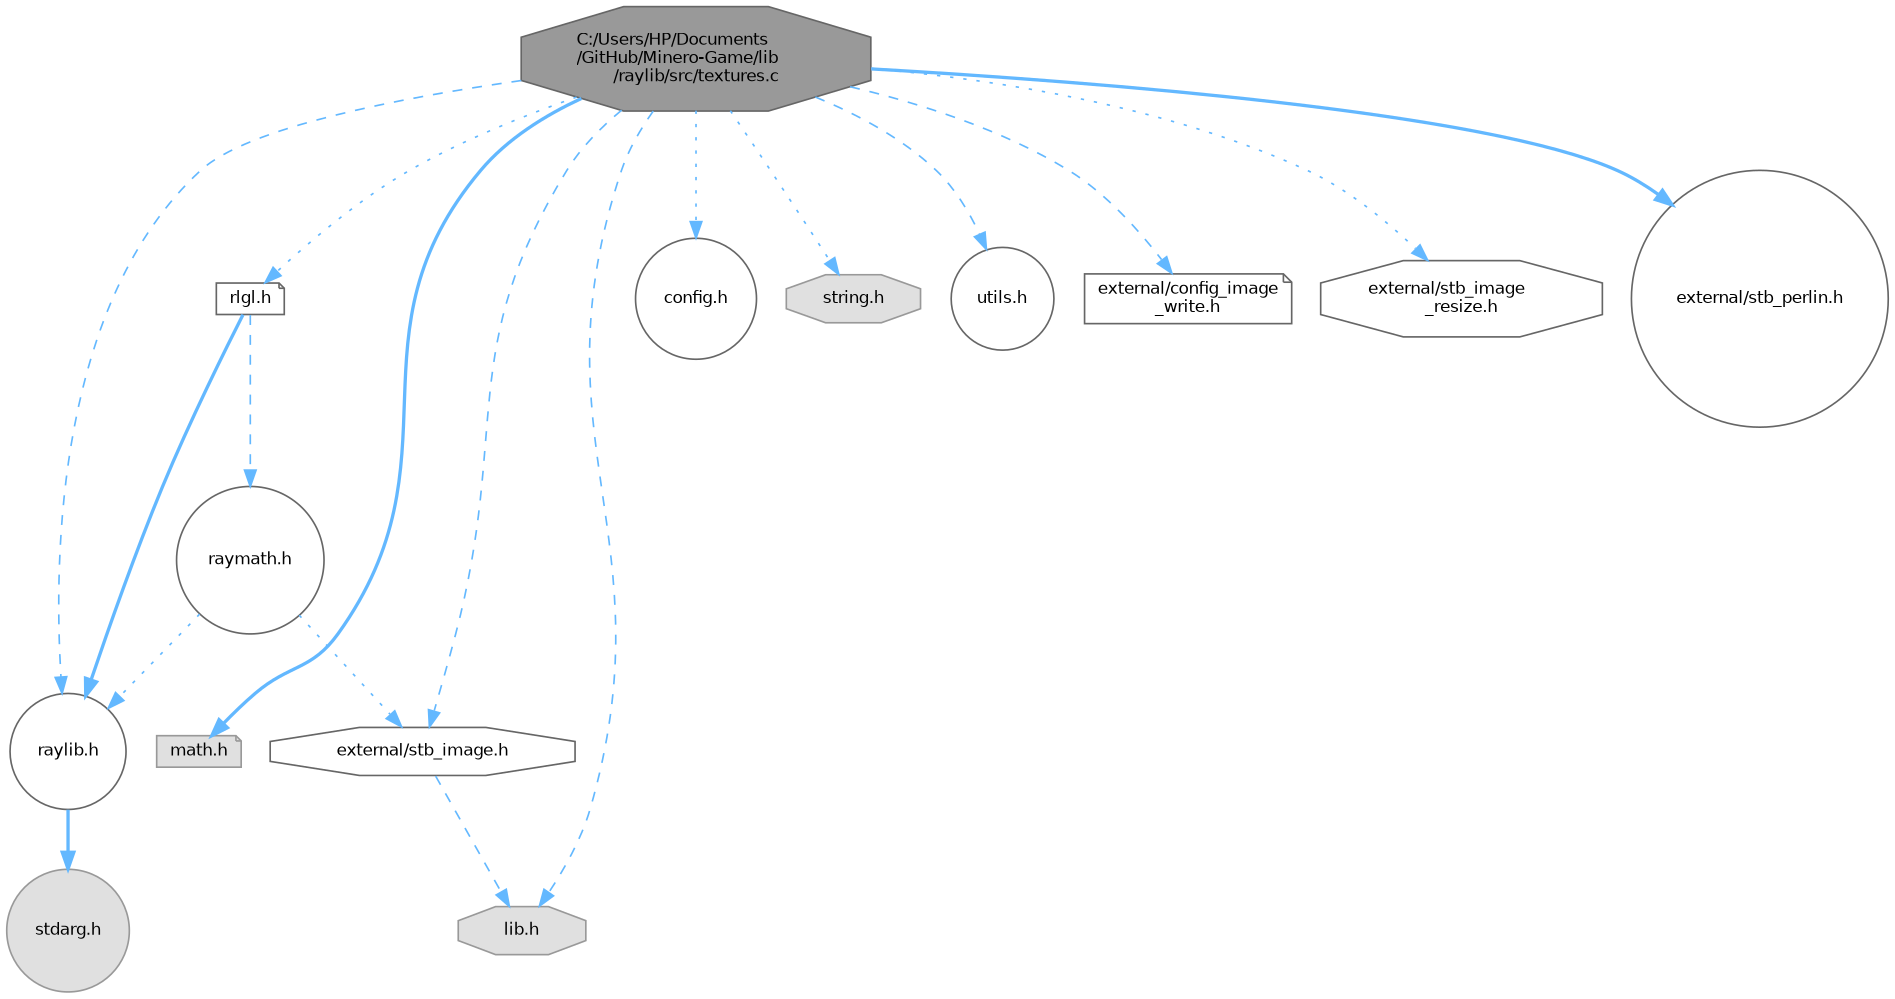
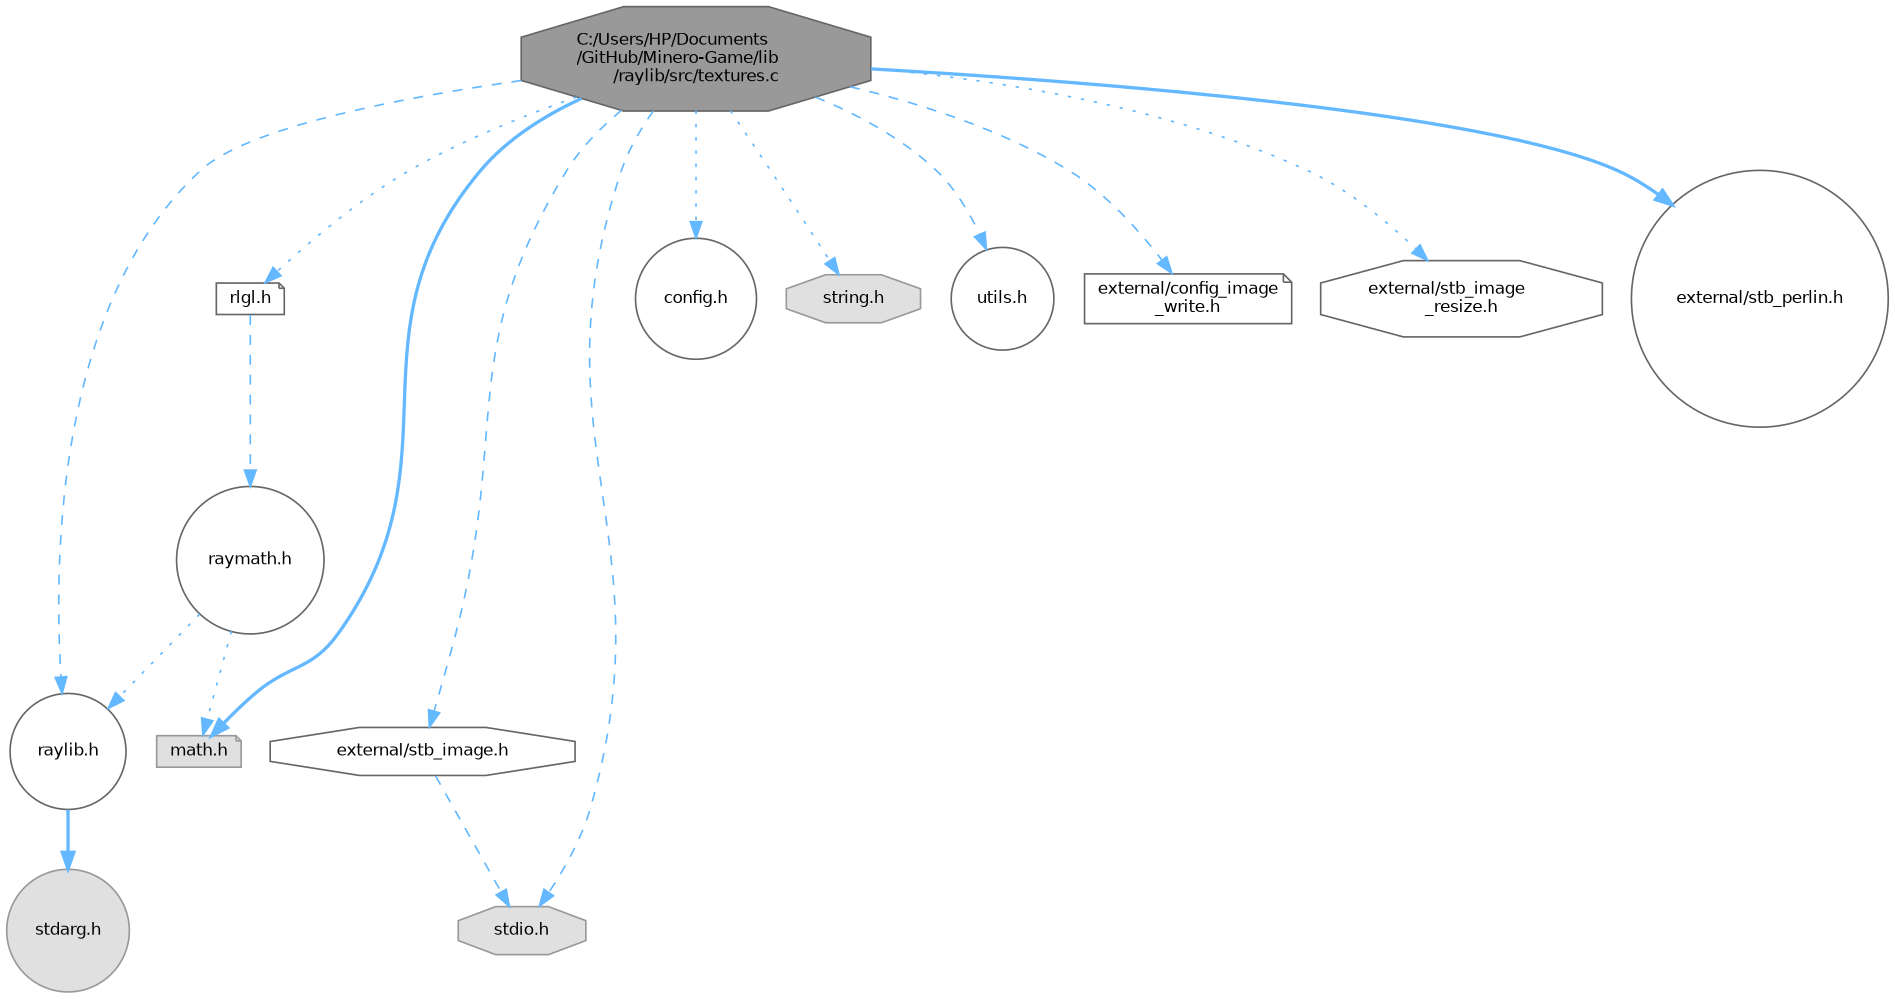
edge "rlgl.h" -> "raylib.h": removed
edge "raymath.h" -> "external/stb_image.h": now "raymath.h" -> "math.h"
node "lib.h": label "lib.h" -> "stdio.h"
